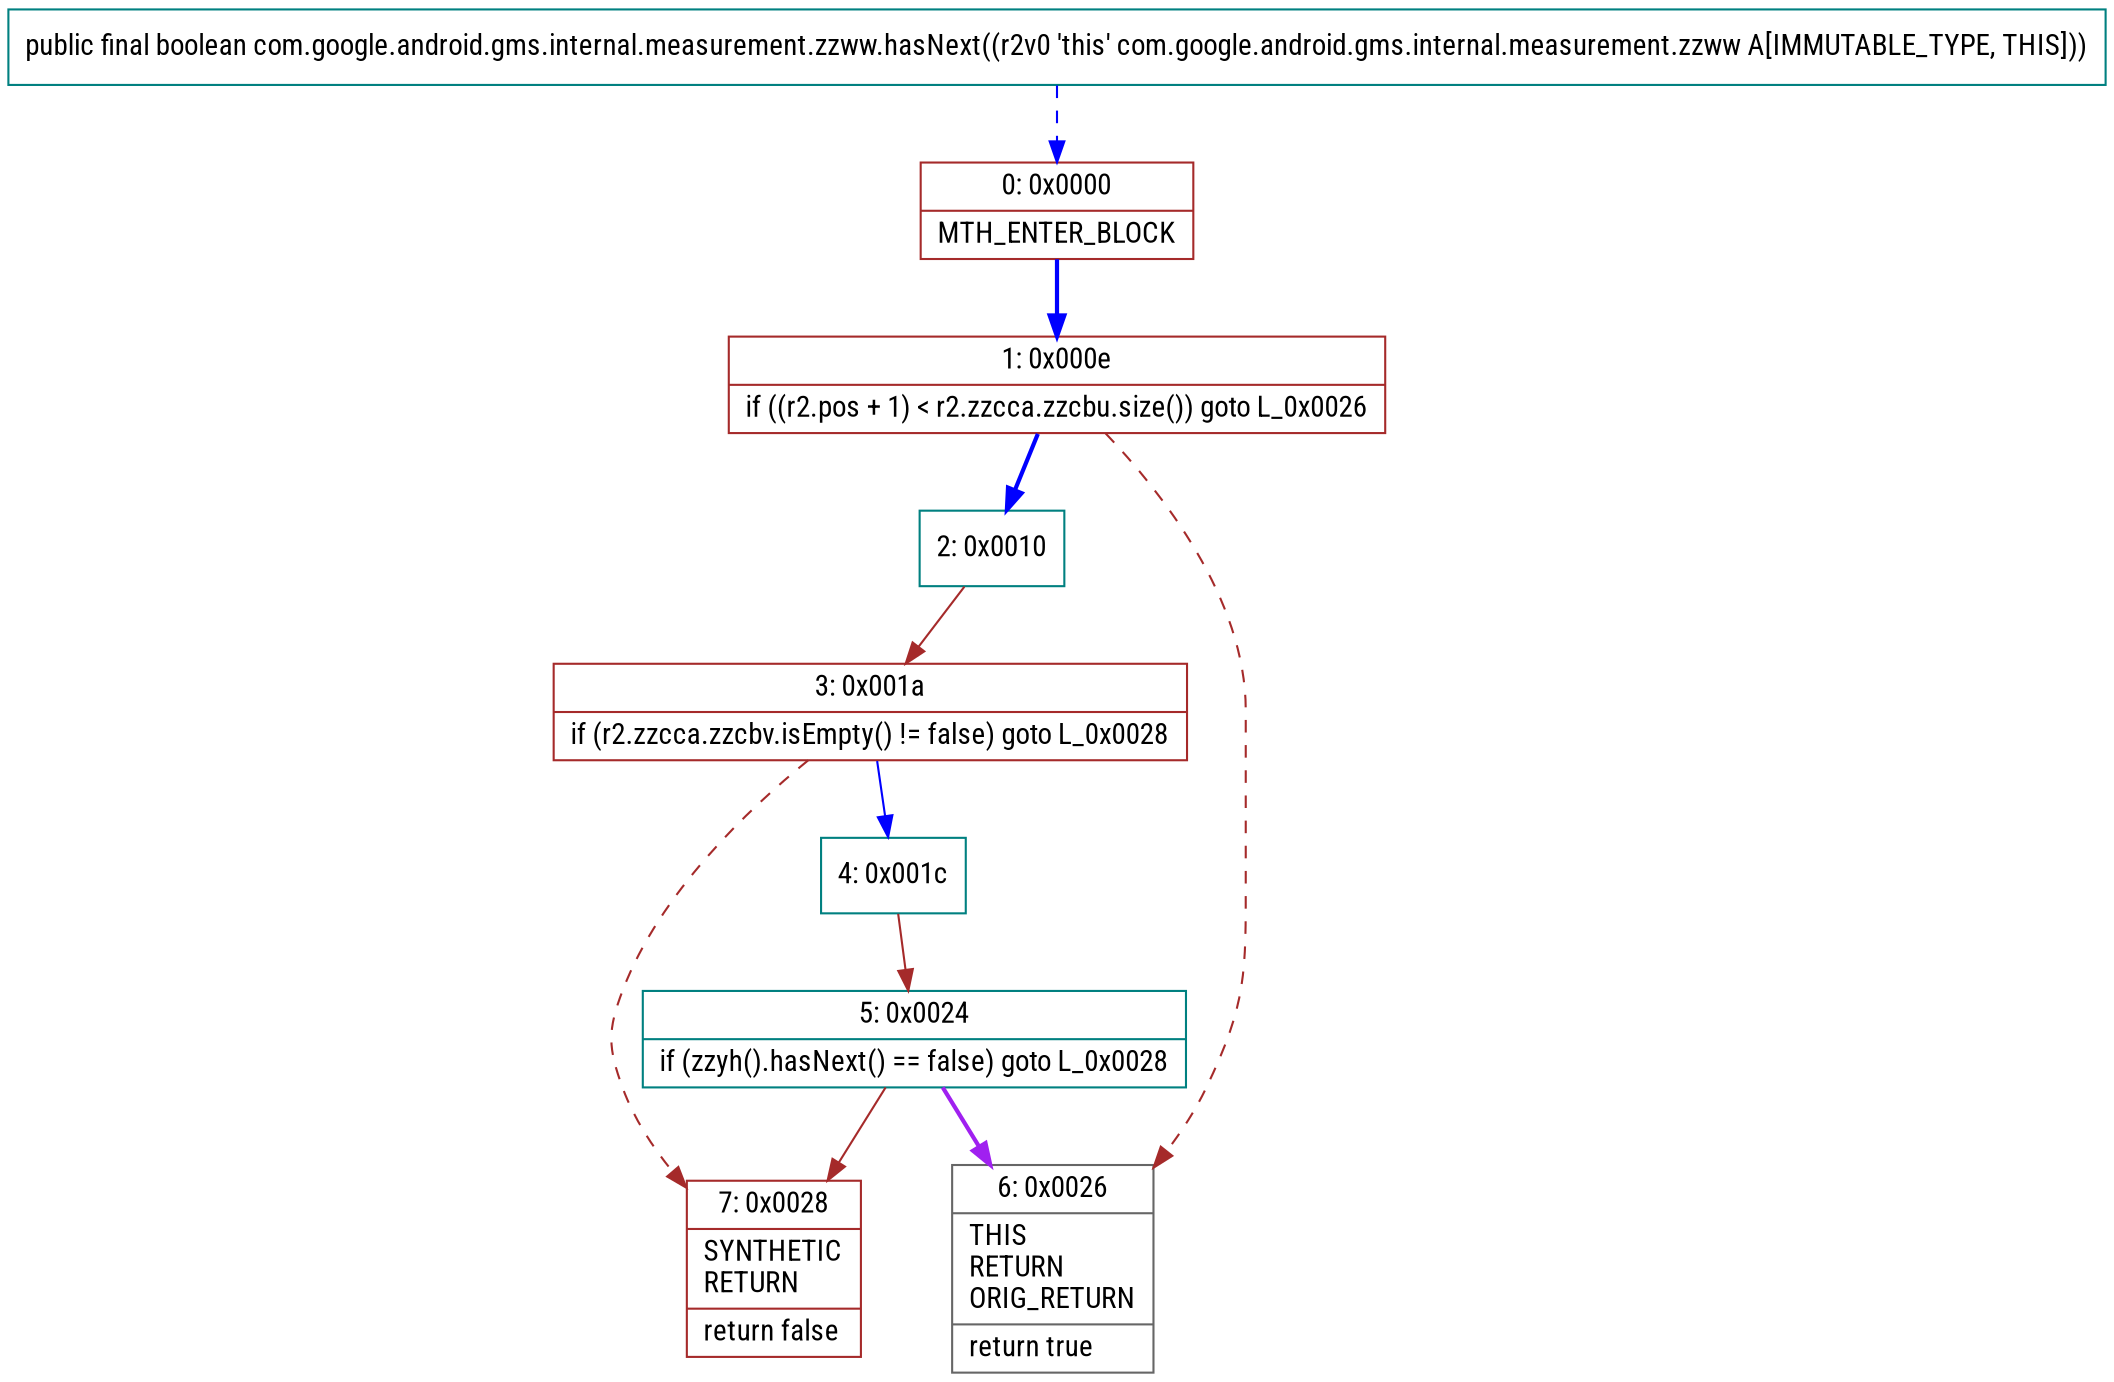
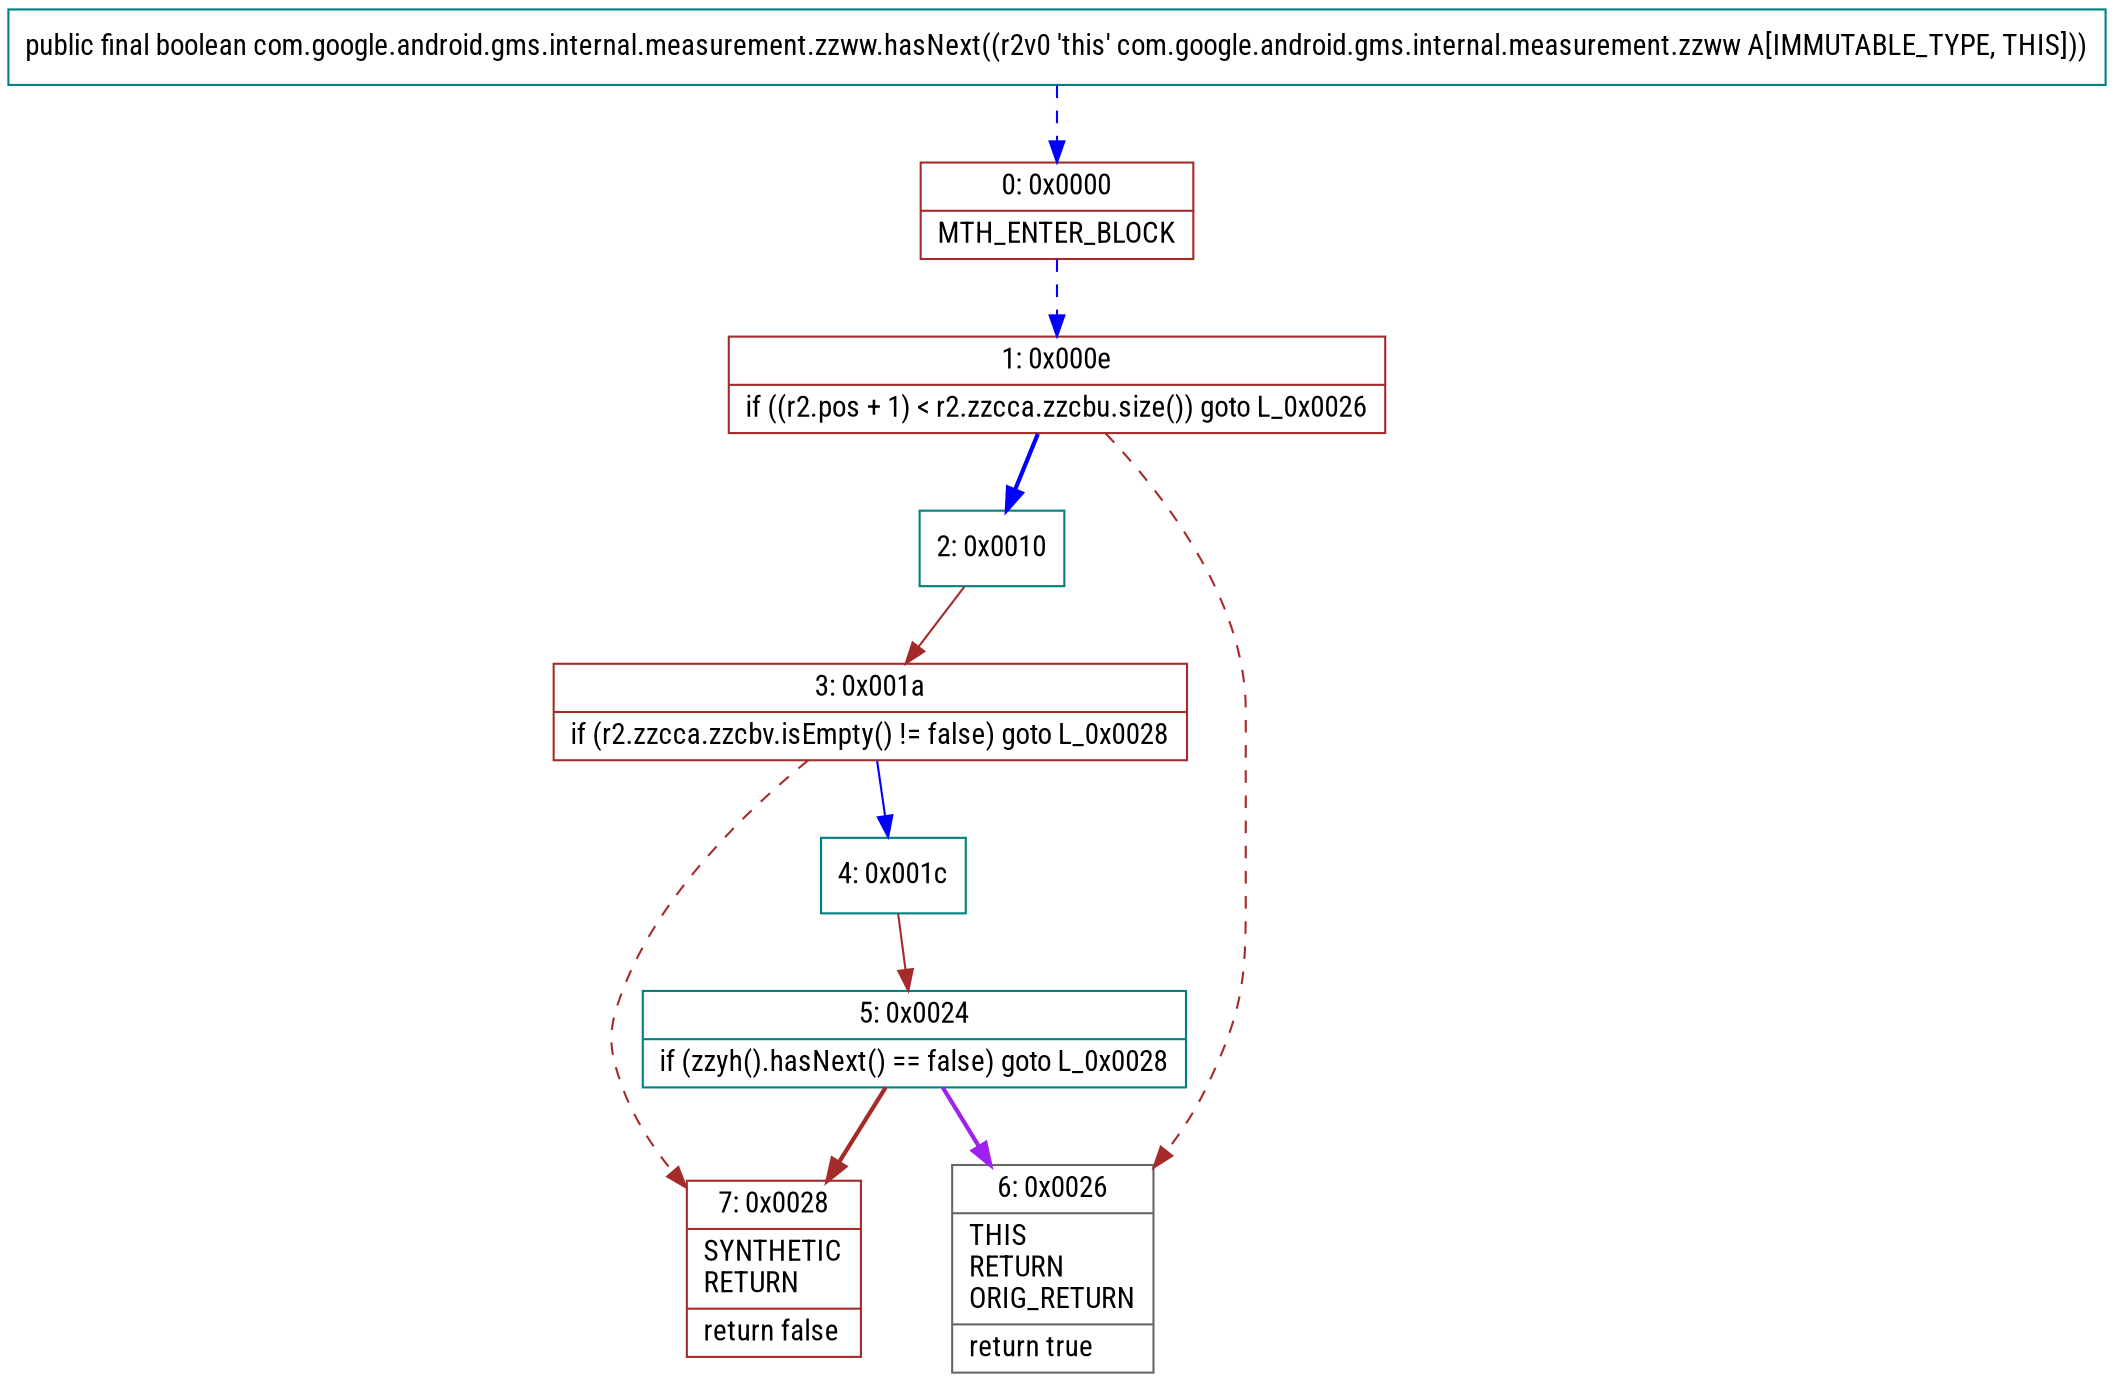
edge "0: 0x0000" -> "1: 0x000e": style bold -> dashed
edge "5: 0x0024" -> "7: 0x0028": style solid -> bold
